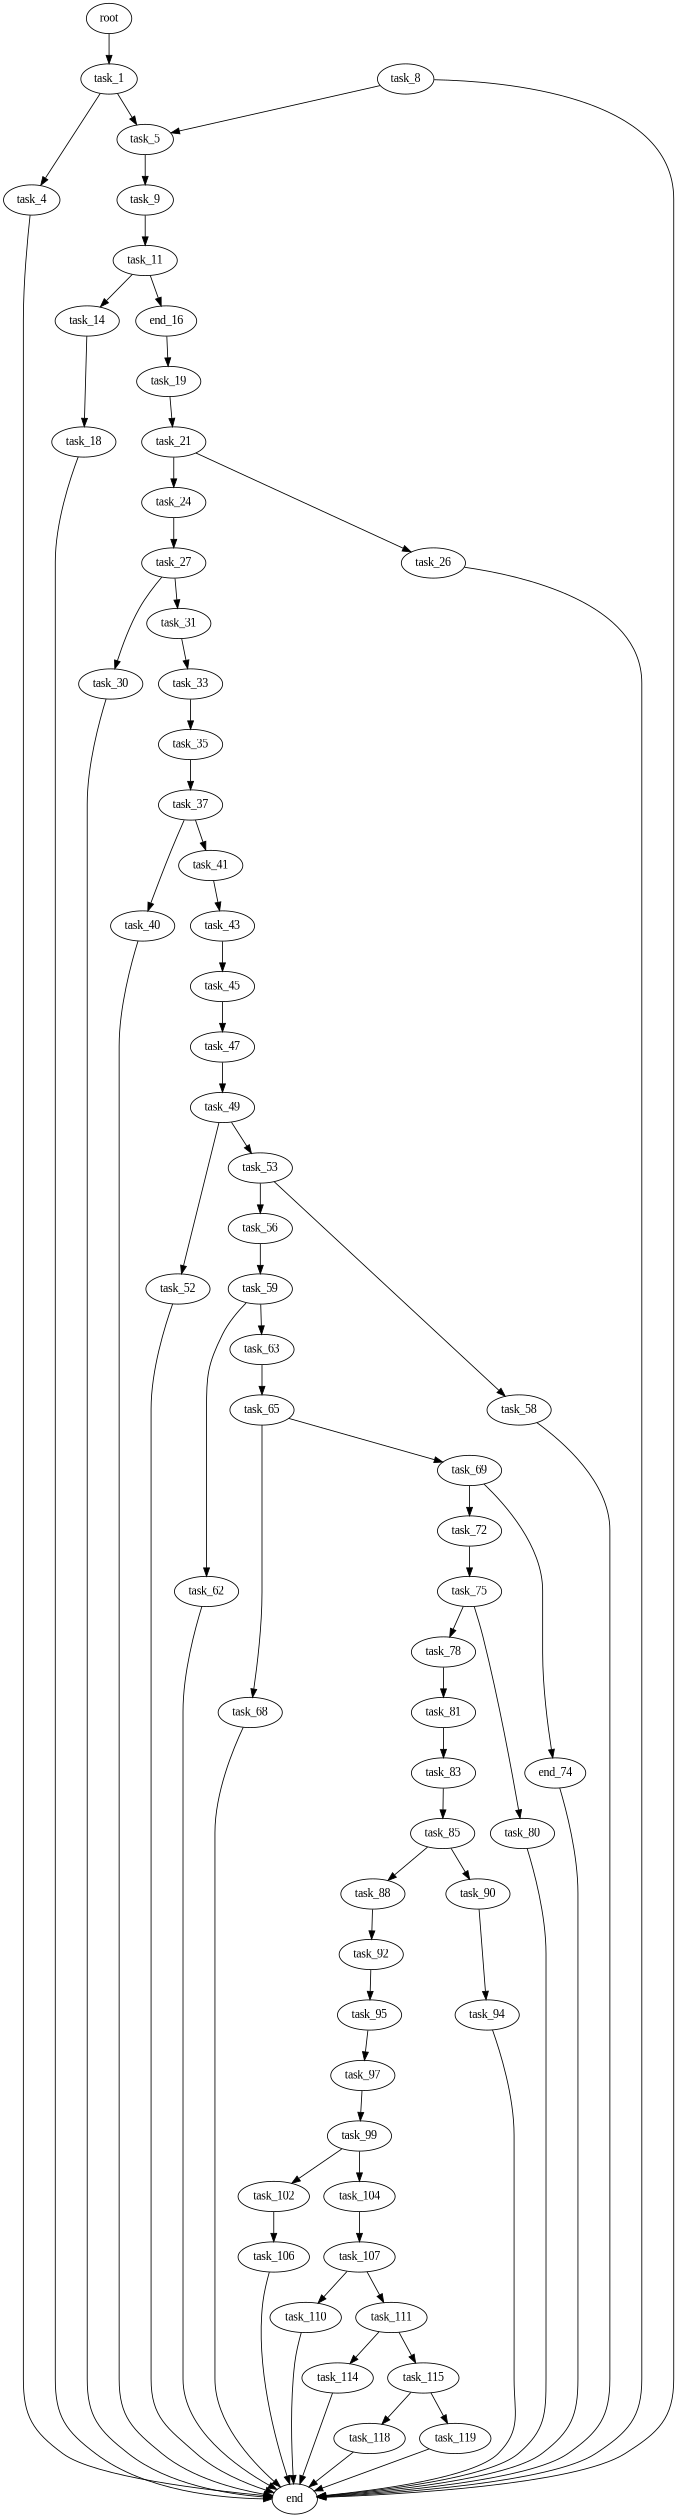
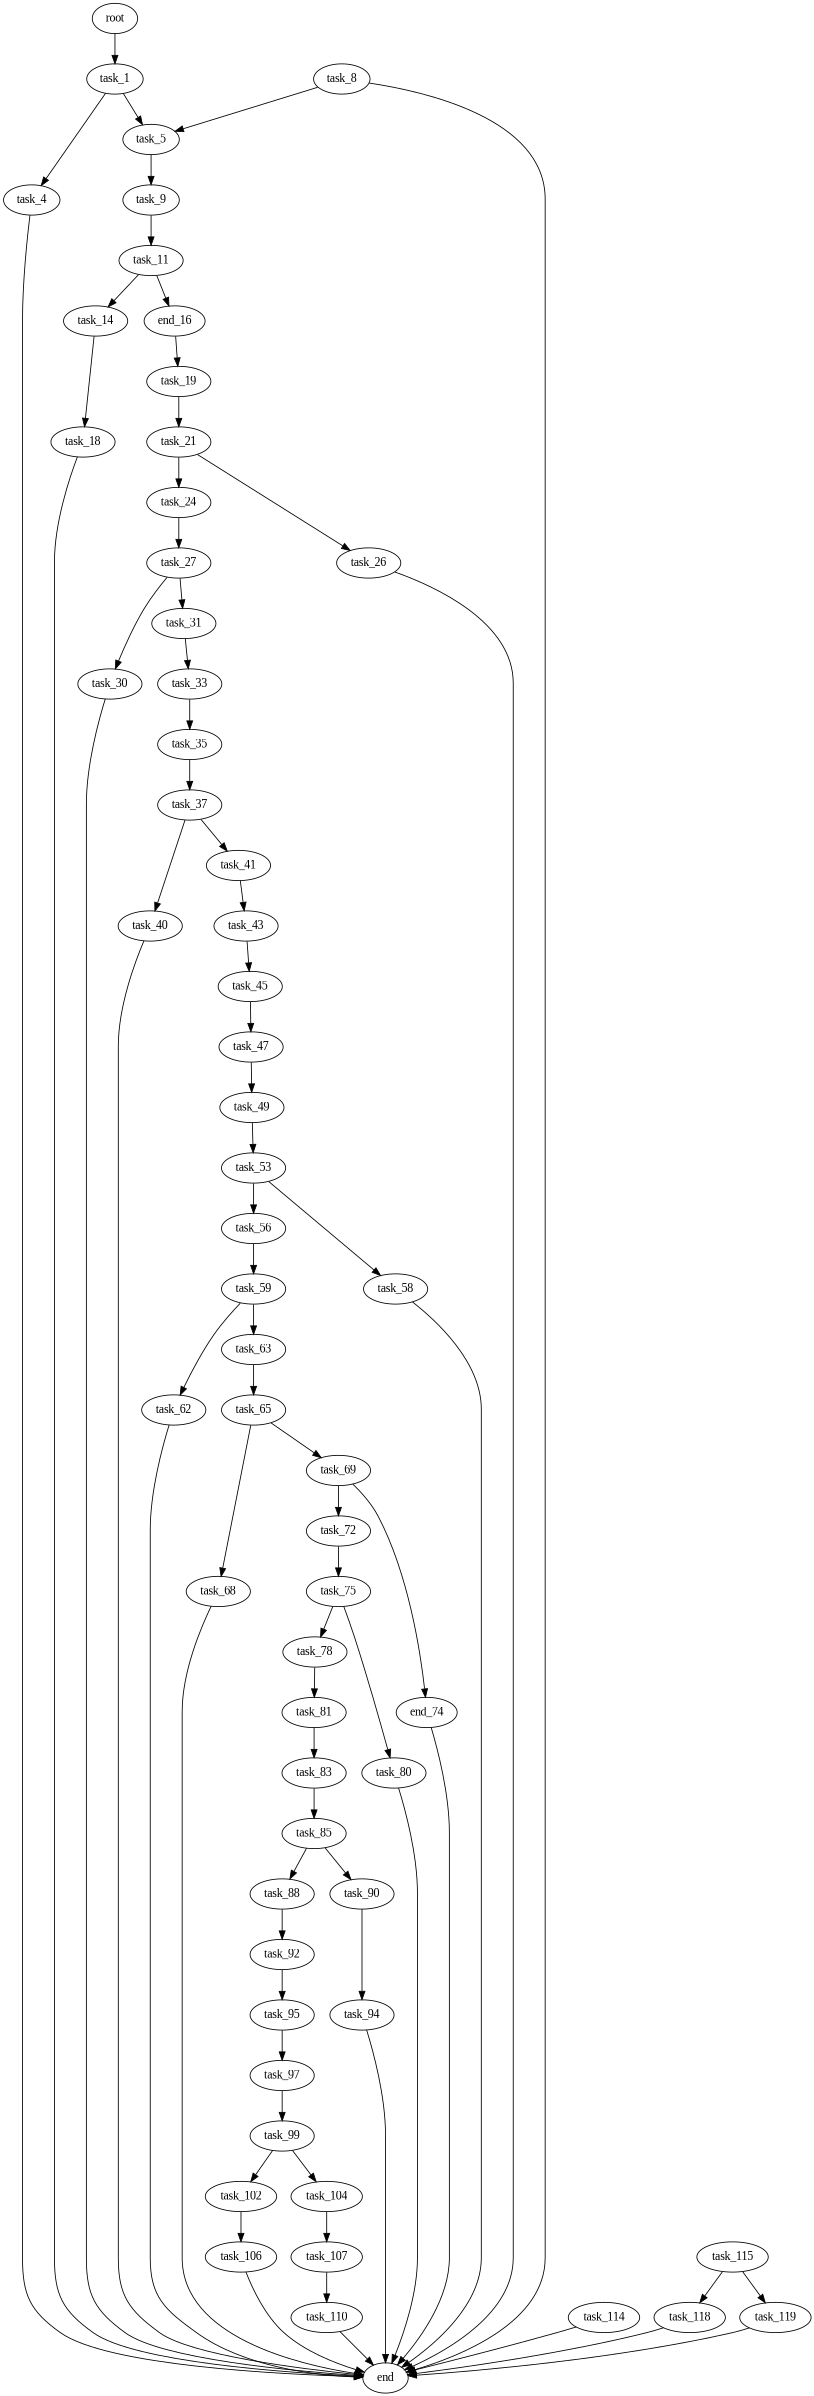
node "task_52": removed
node "task_111": removed
